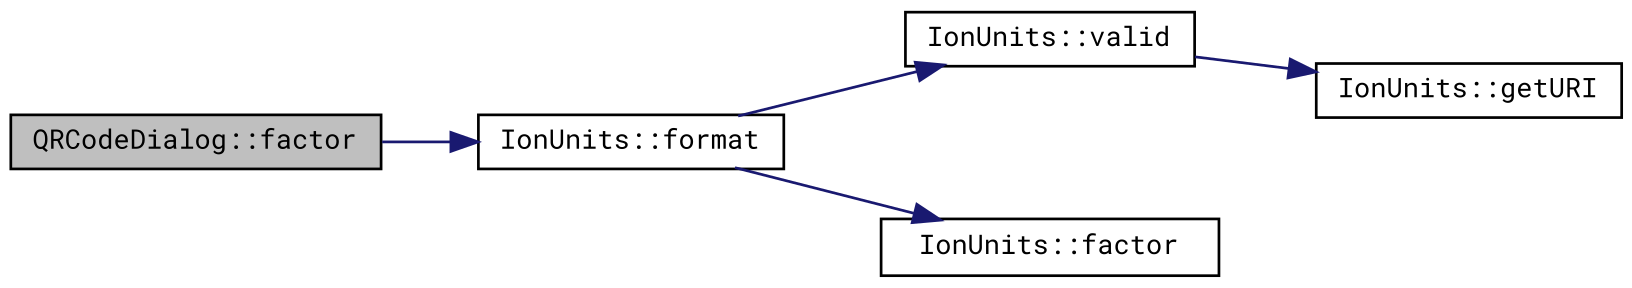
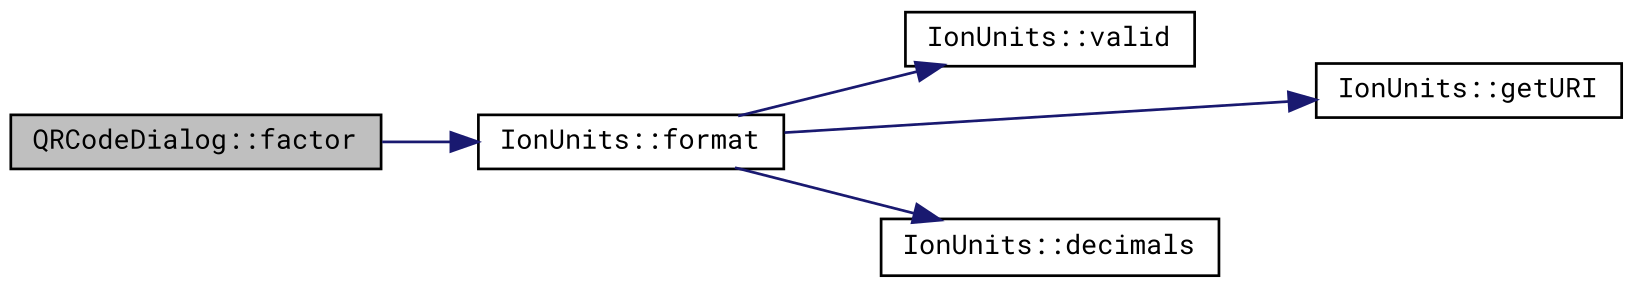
edge "IonUnits::valid" -> "IonUnits::getURI": now "IonUnits::format" -> "IonUnits::getURI"
node "IonUnits::factor": label "IonUnits::factor" -> "IonUnits::decimals"
